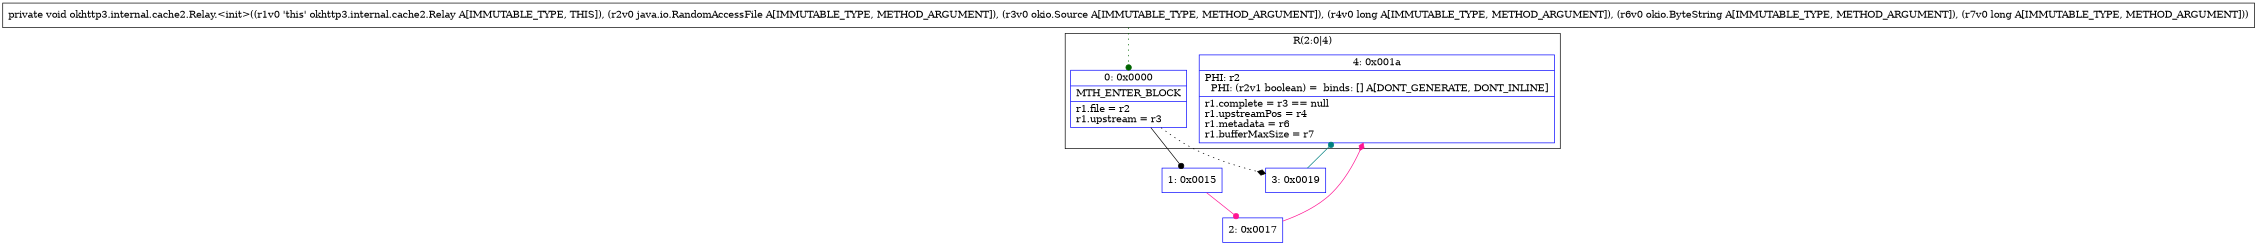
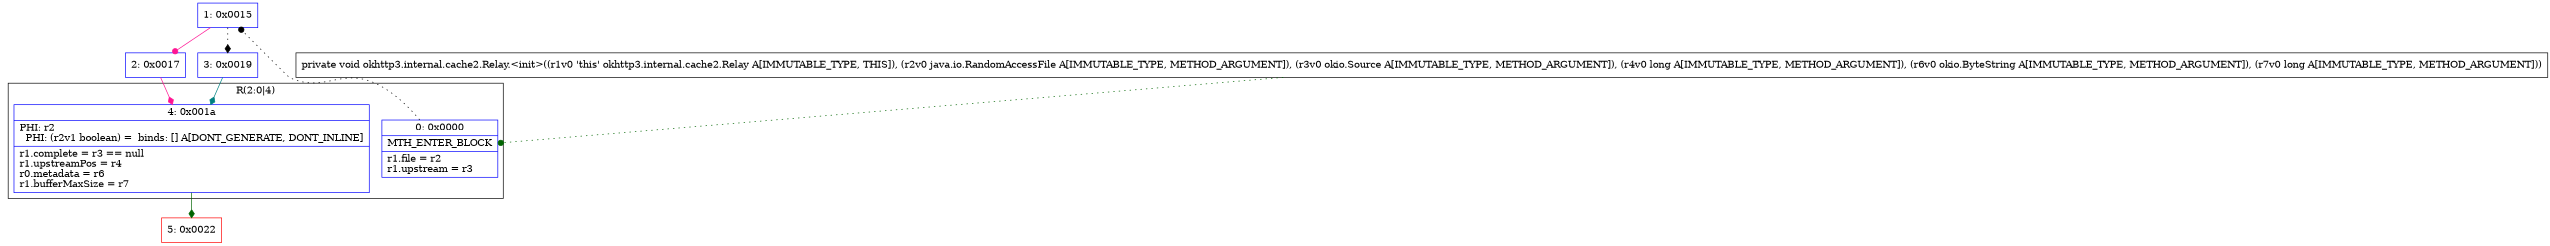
node "4: 0x001a": text "r1.metadata = r6" -> "r0.metadata = r6"
edge "0: 0x0000" -> "1: 0x0015": style solid -> dotted
edge "0: 0x0000" -> "3: 0x0019": now "1: 0x0015" -> "3: 0x0019"
edge "3: 0x0019" -> "4: 0x001a": arrowhead dot -> diamond
node "5: 0x0022": added
